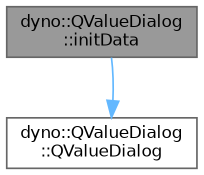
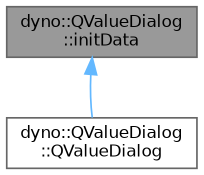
edge "dyno::QValueDialog ::initData" -> "dyno::QValueDialog ::QValueDialog": reversed
